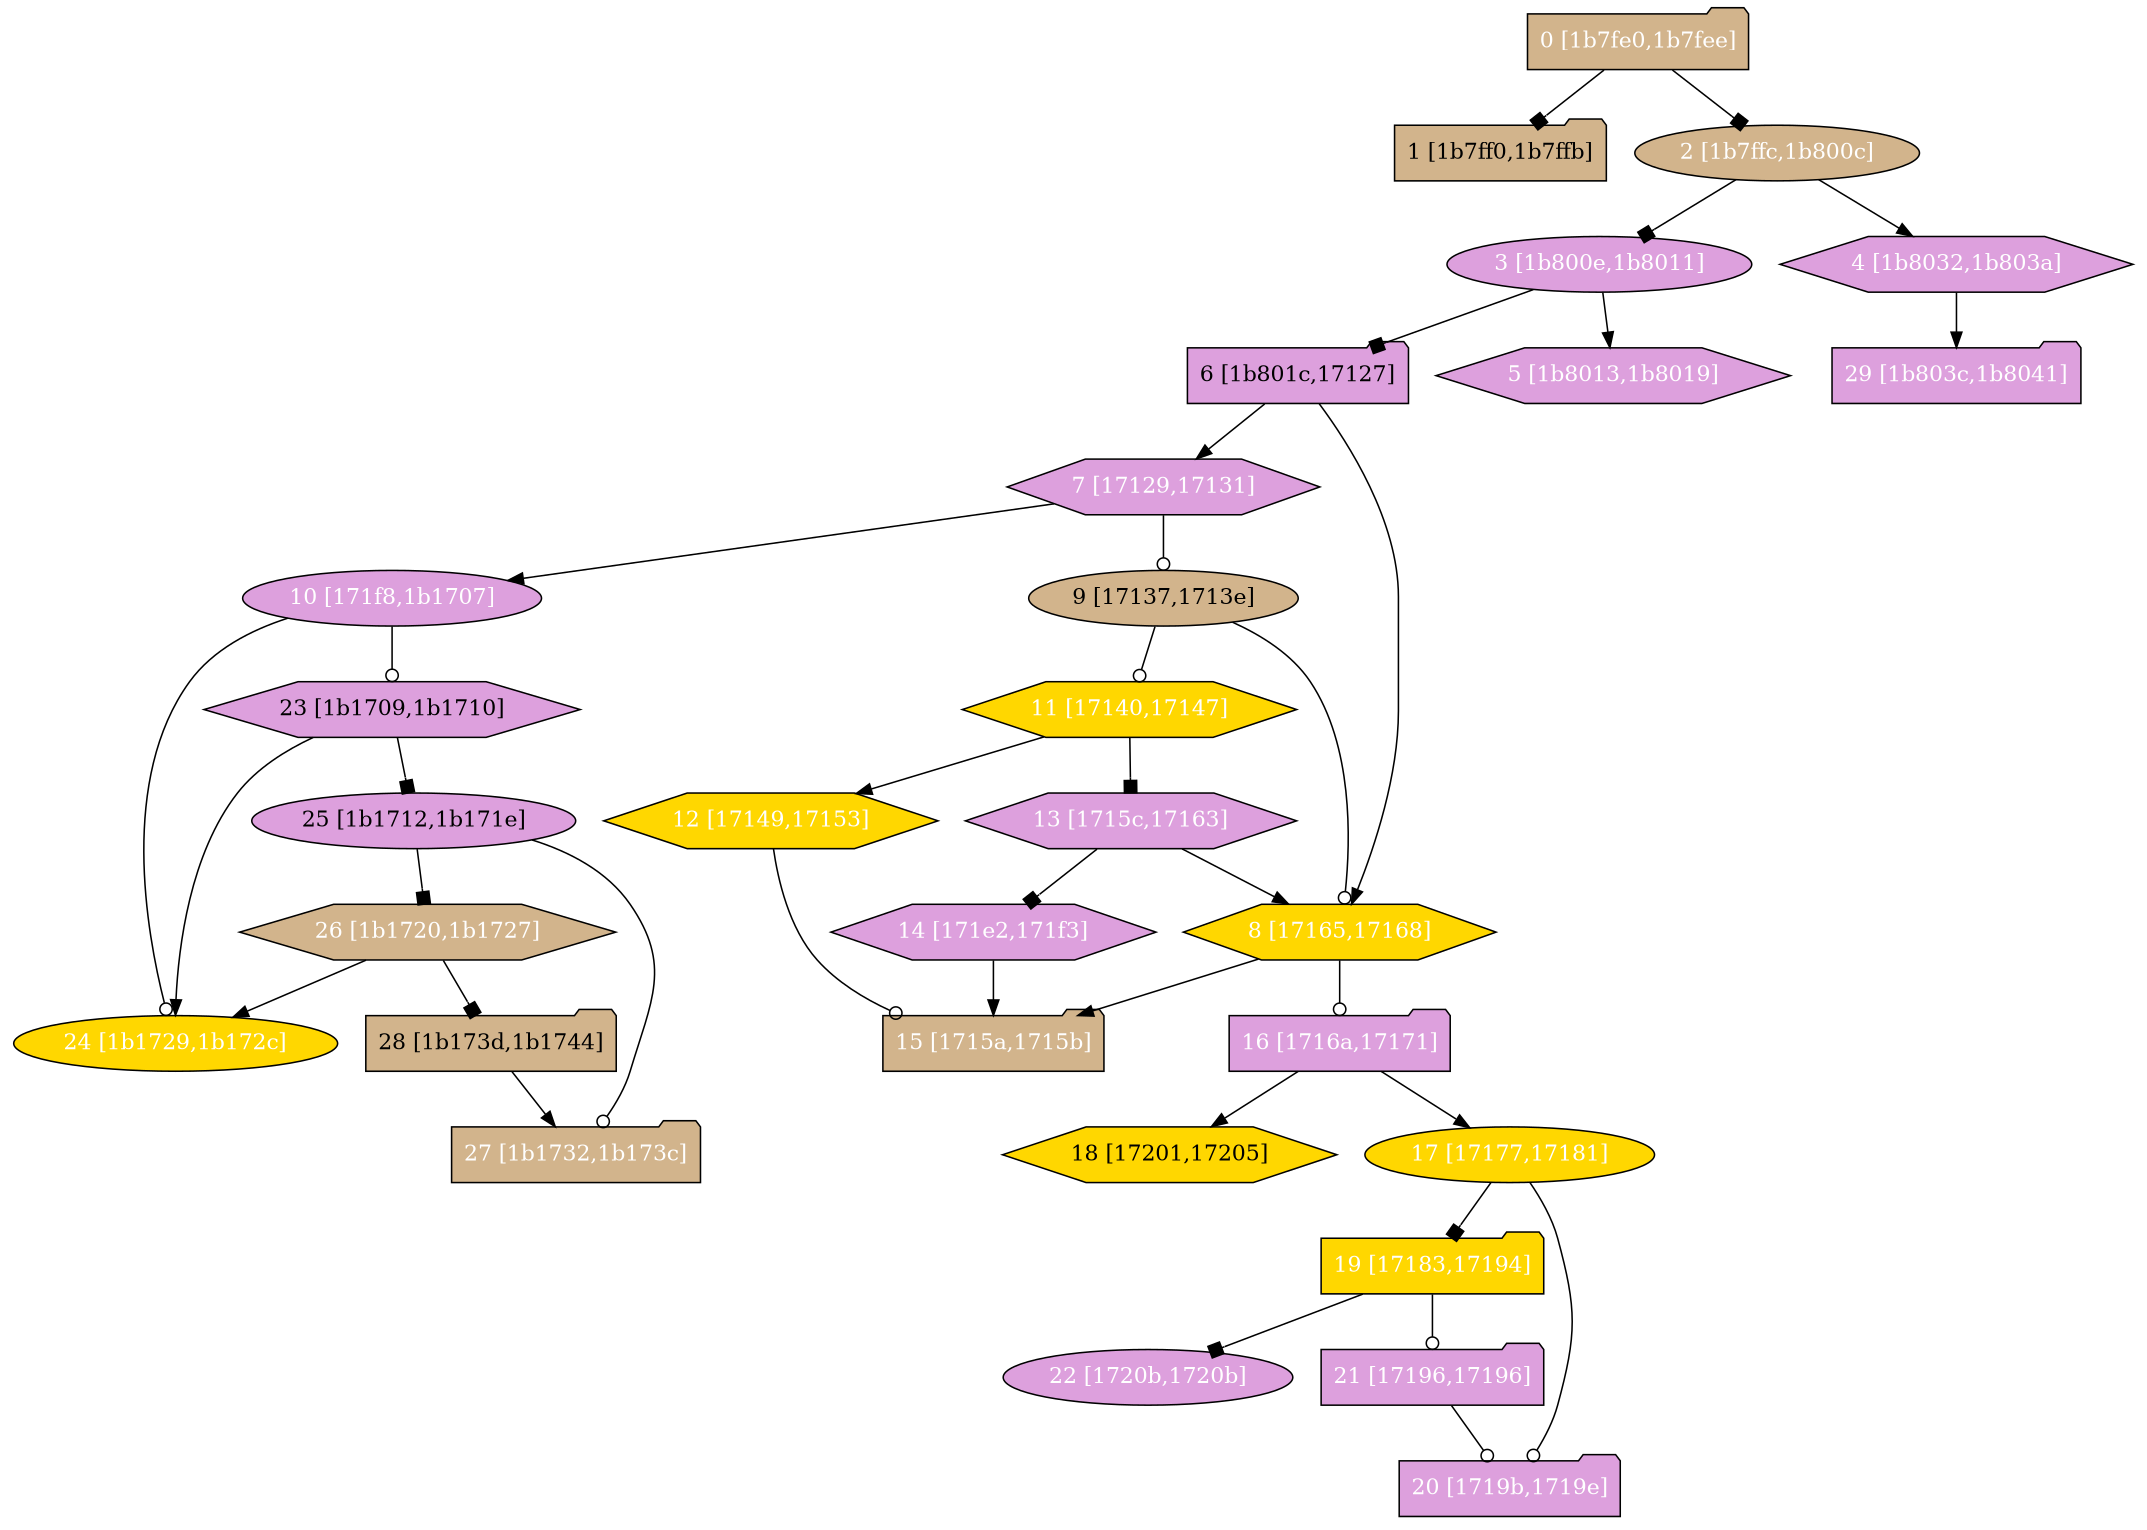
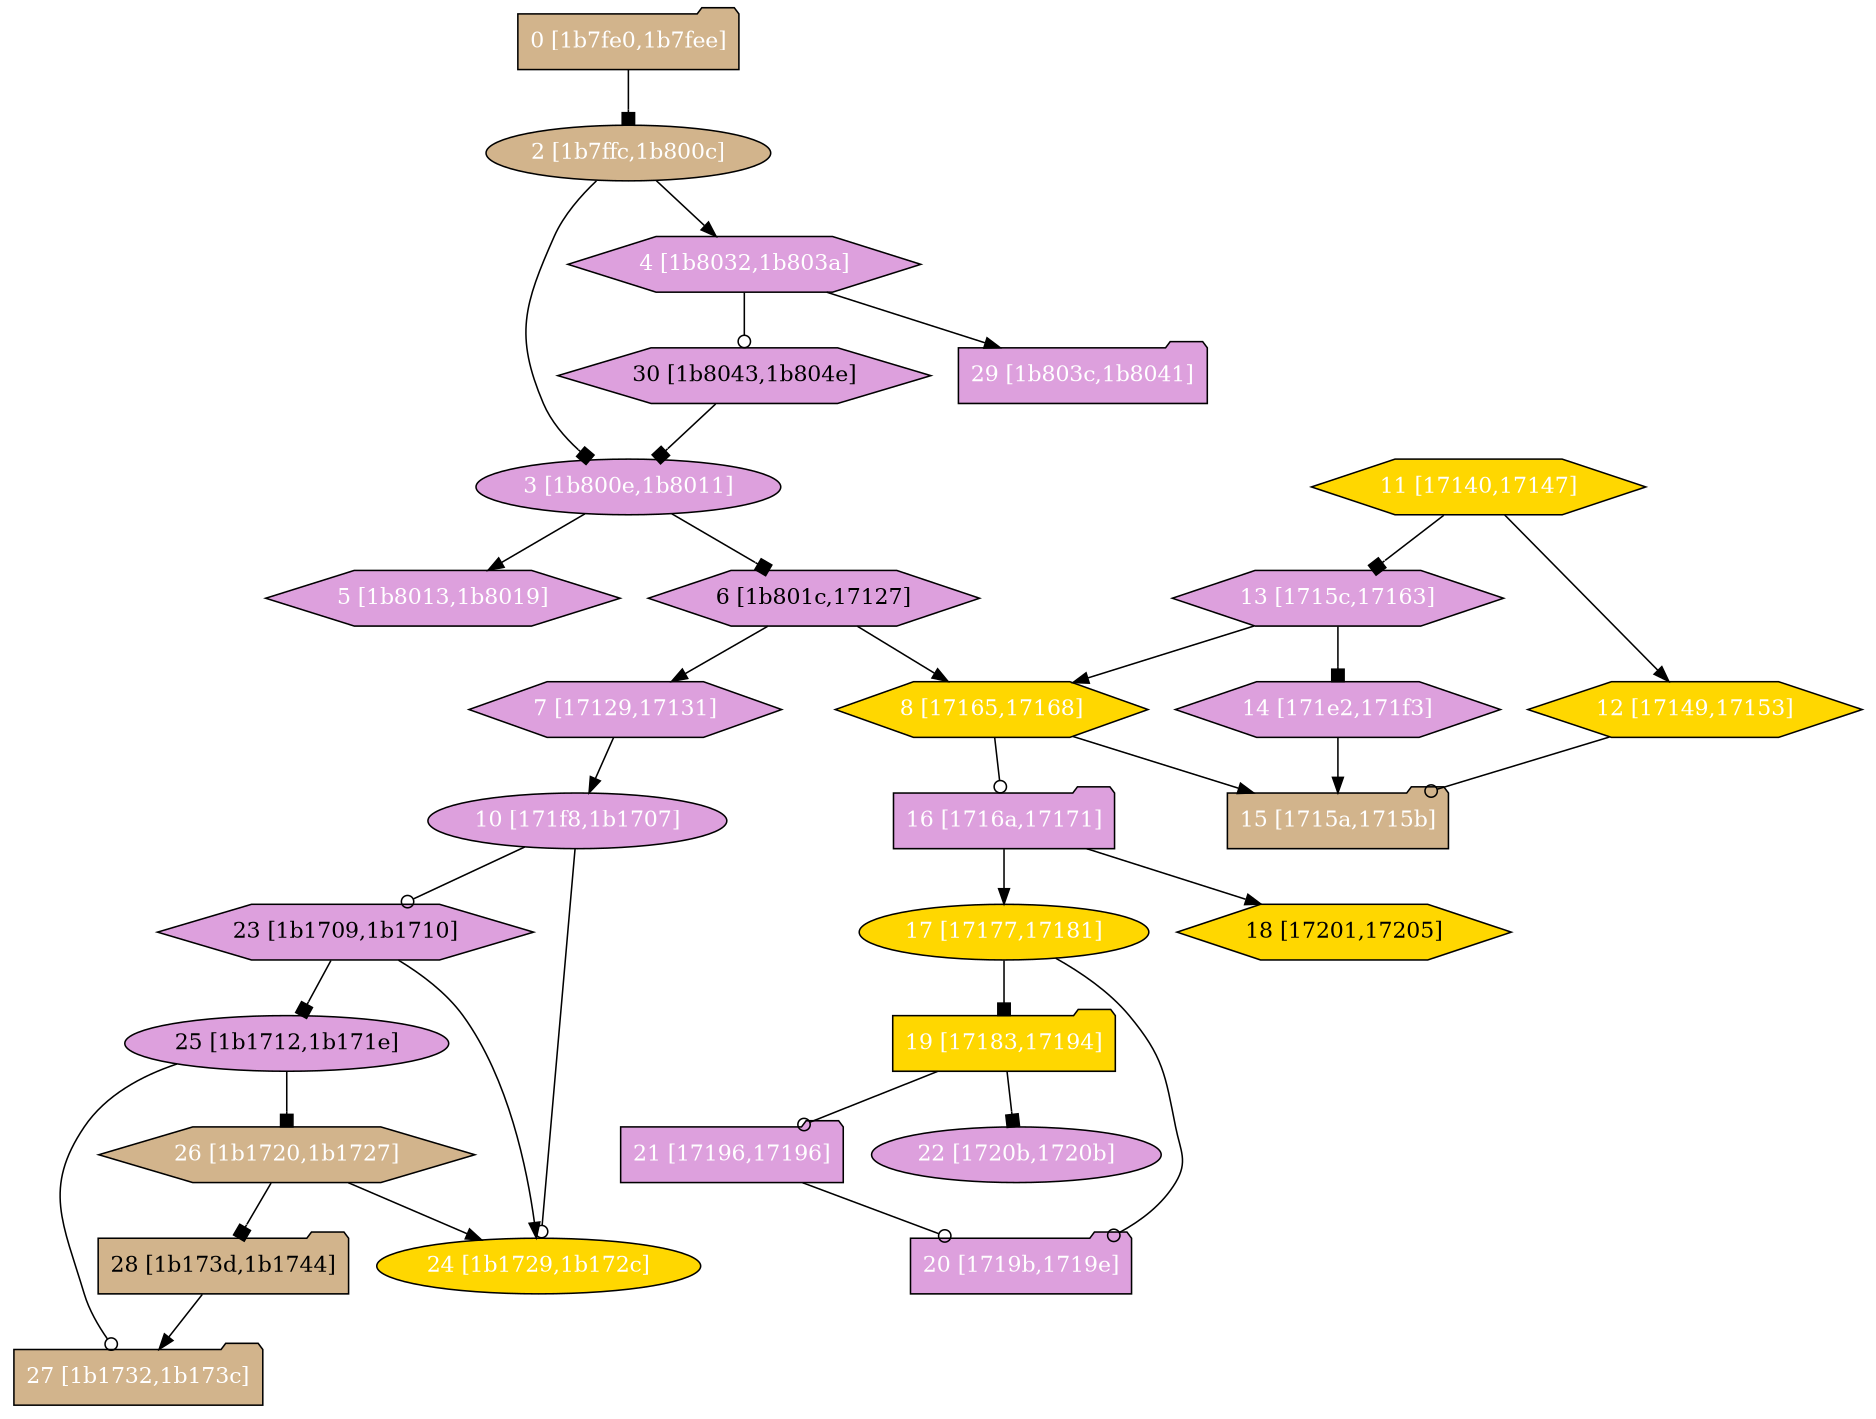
node "1 [1b7ff0,1b7ffb]": removed
node "30 [1b8043,1b804e]": added
node "6 [1b801c,17127]": shape folder -> hexagon
node "9 [17137,1713e]": removed
